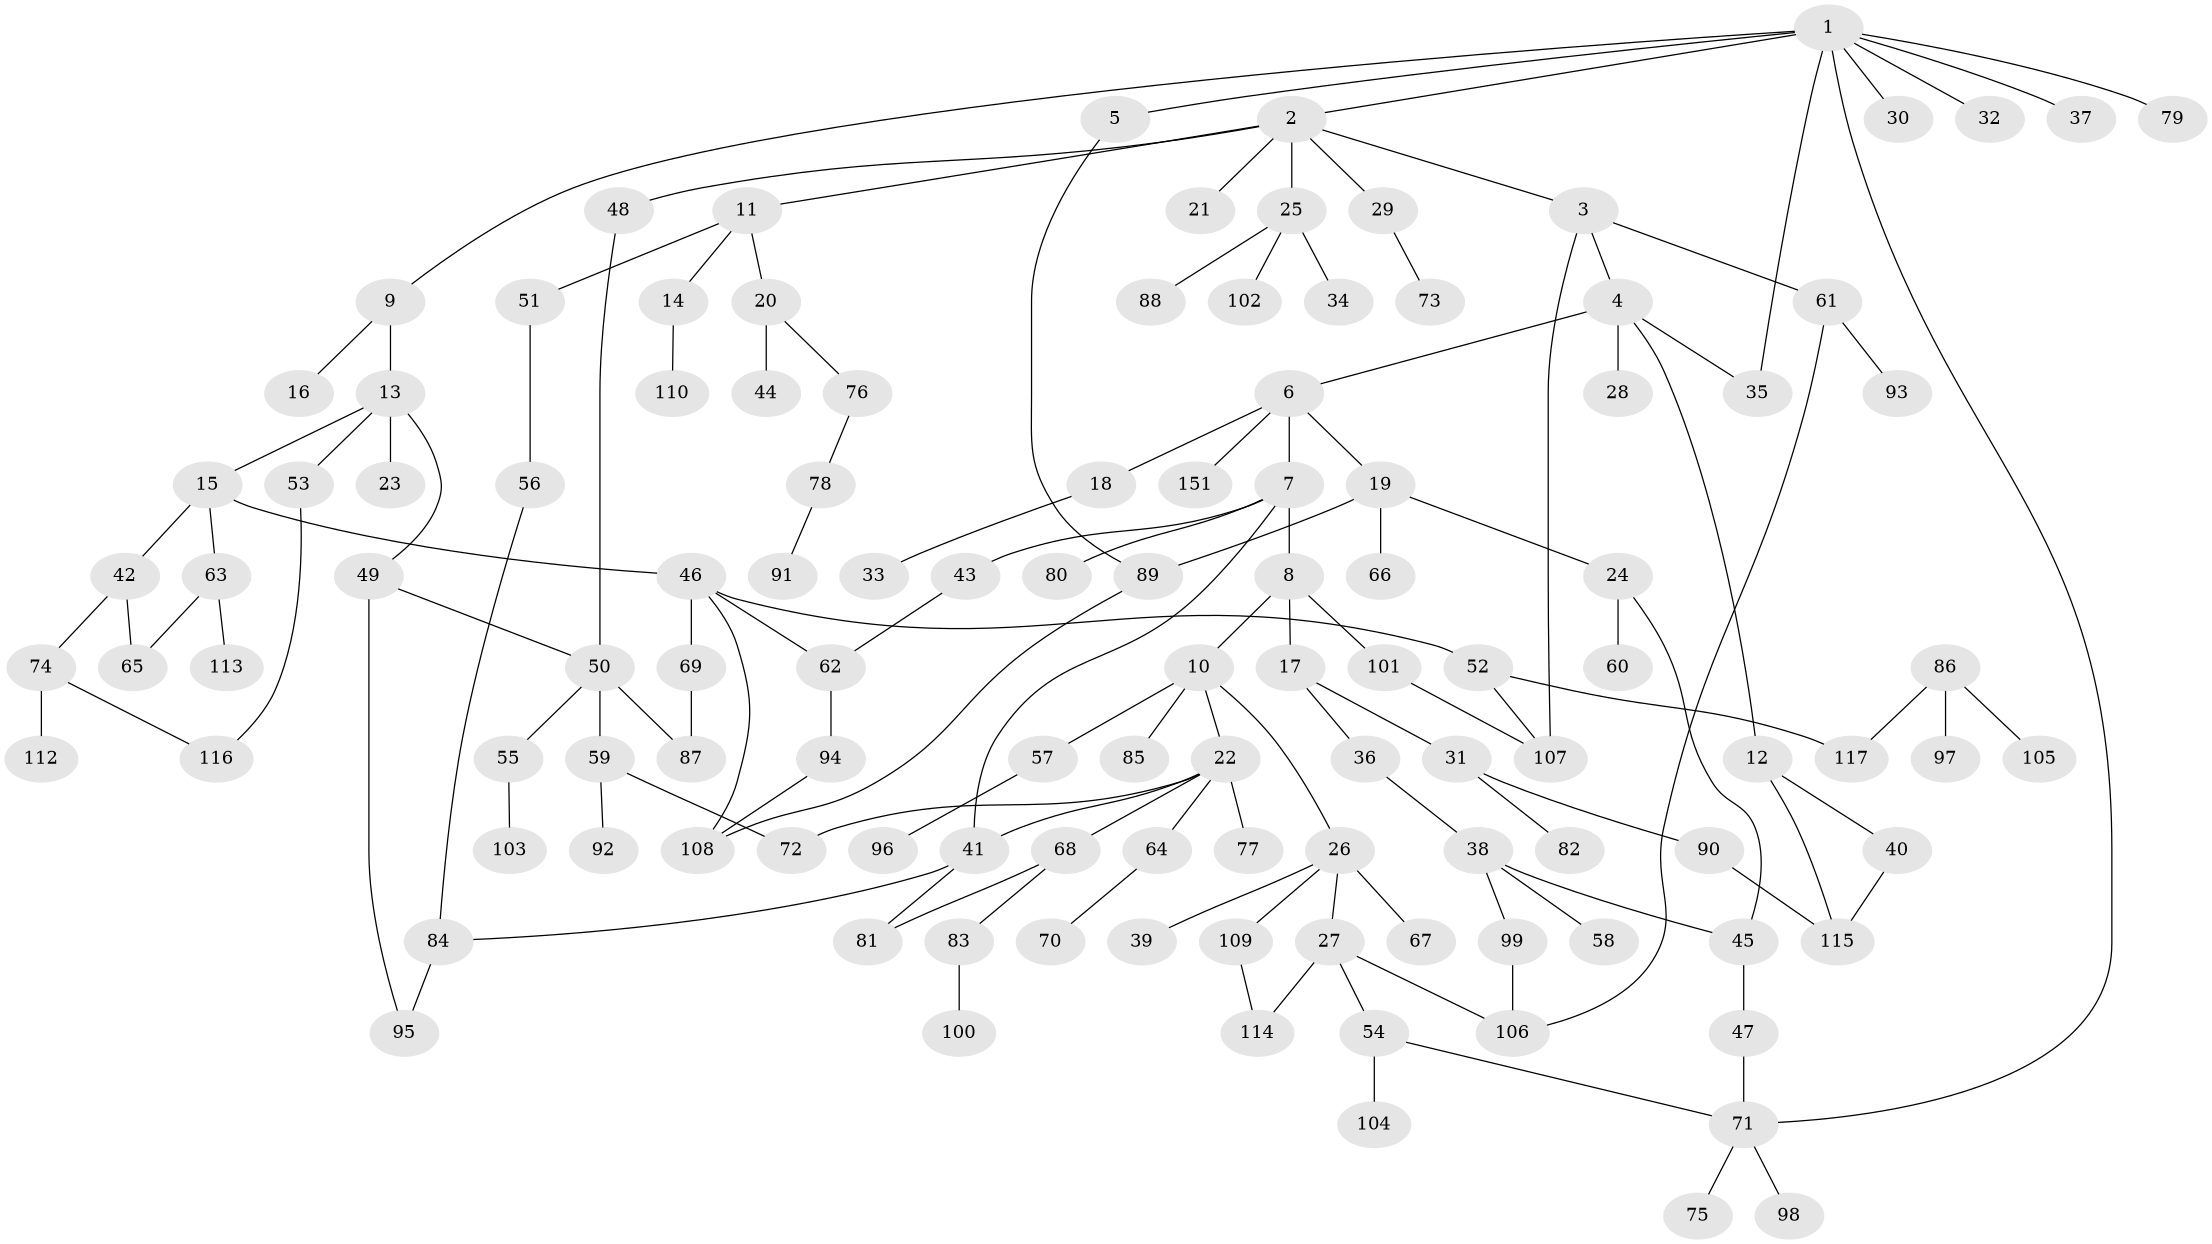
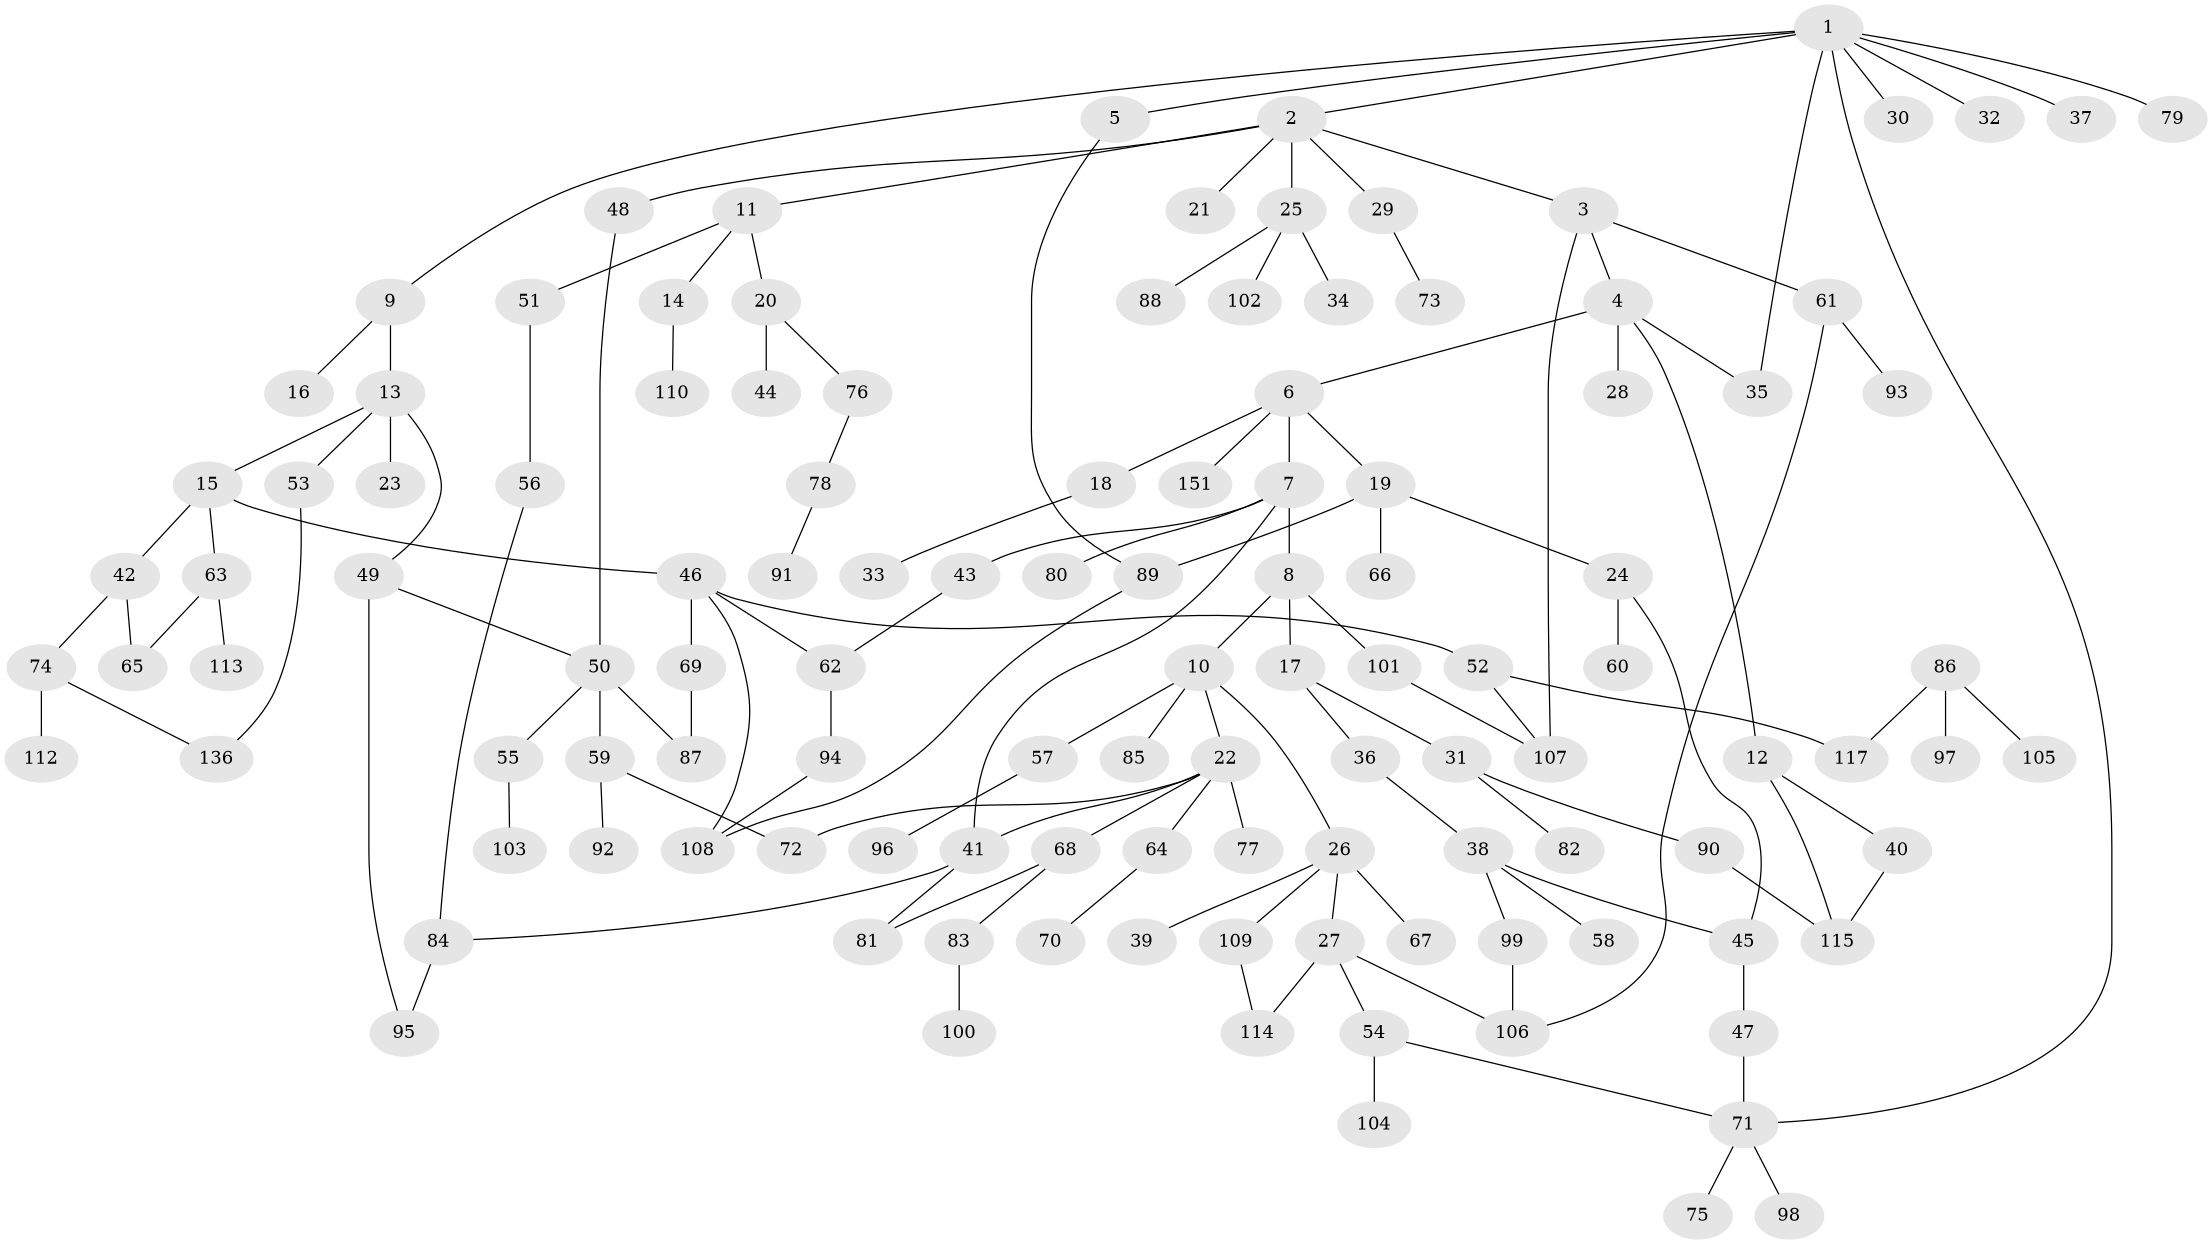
node "116": label "116" -> "136"
